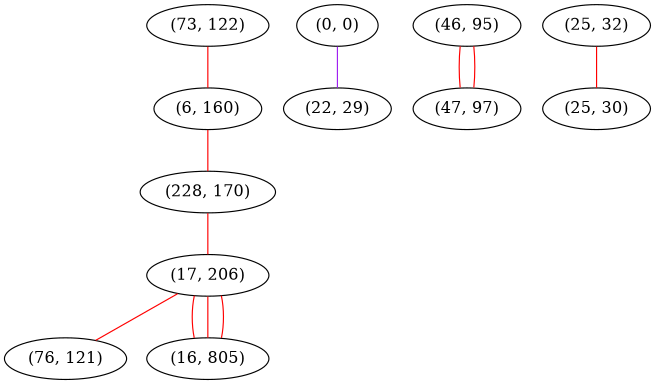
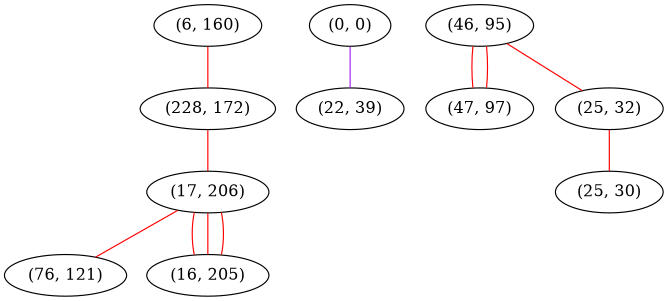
node "(73, 122)": removed
edge "(46, 95)" -- "(25, 32)": added
node "(22, 29)": label "(22, 29)" -> "(22, 39)"
node "(228, 170)": label "(228, 170)" -> "(228, 172)"
node "(16, 805)": label "(16, 805)" -> "(16, 205)"
